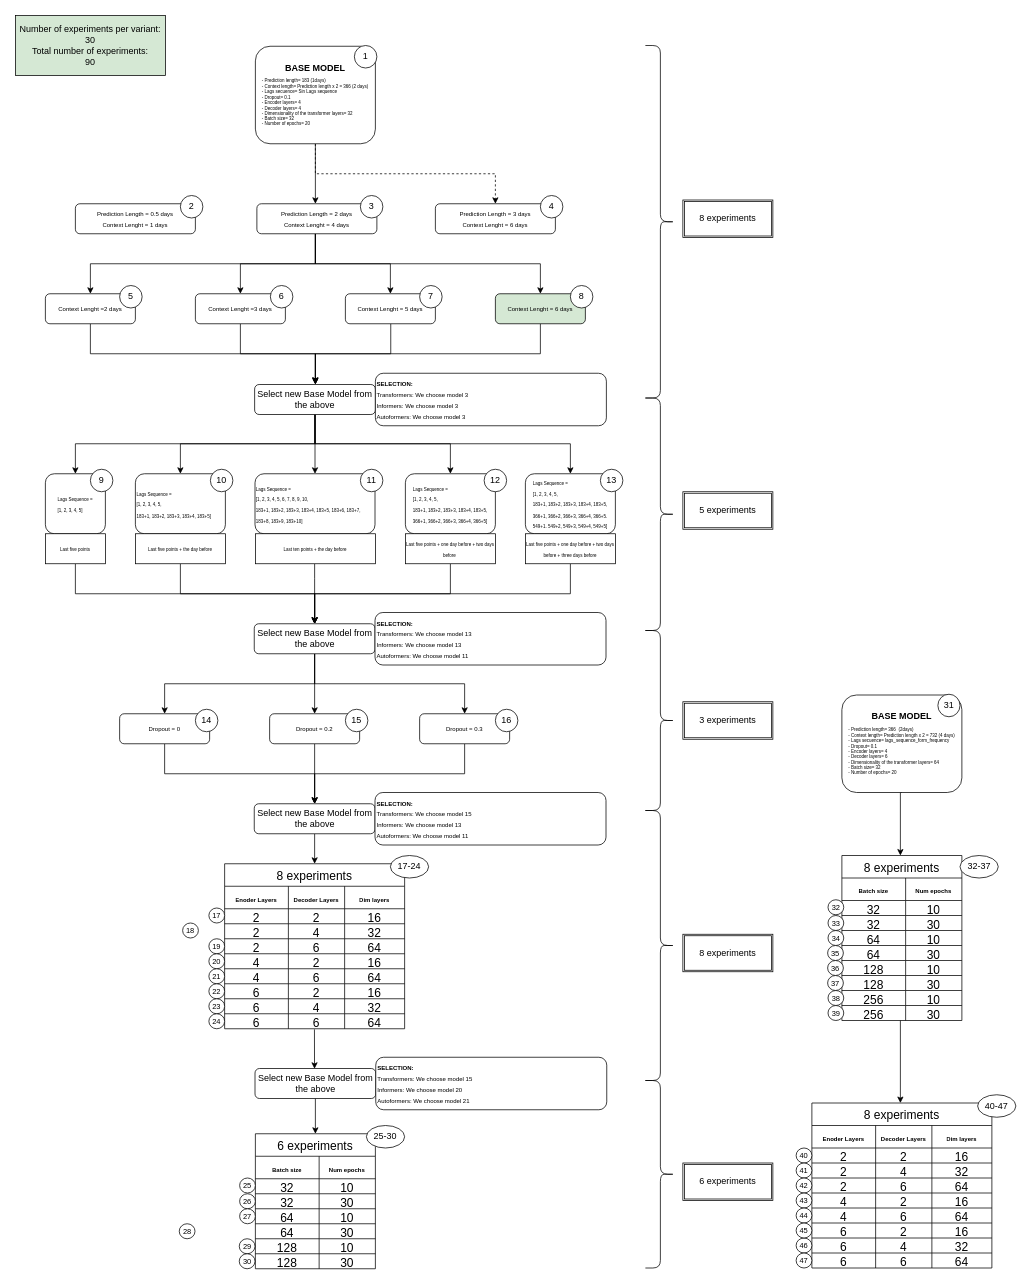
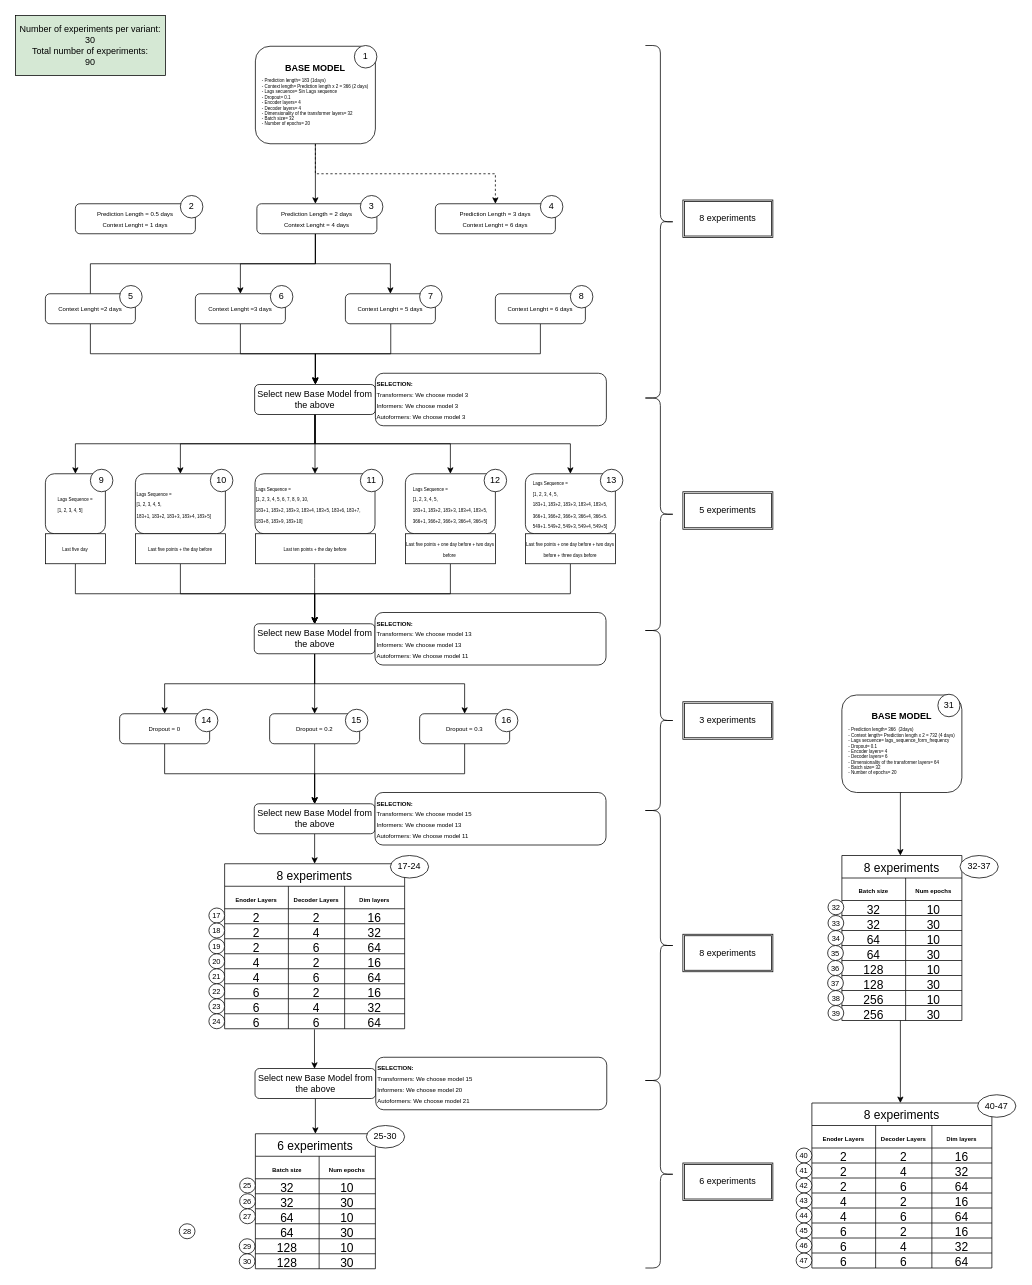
edge "Prediction Length = 2 days Context Lenght = 4 days" -> "Context Lenght = 6 days": removed
edge "Prediction Length = 2 days Context Lenght = 4 days" -> "Context Lenght =2 days": arrowhead classic -> none
node "Context Lenght = 6 days": fillcolor #d5e8d4 -> #ffffff
node "Last five points": label "Last five points" -> "Last five day"
node "18": moved (191, 930) -> (217, 930)
